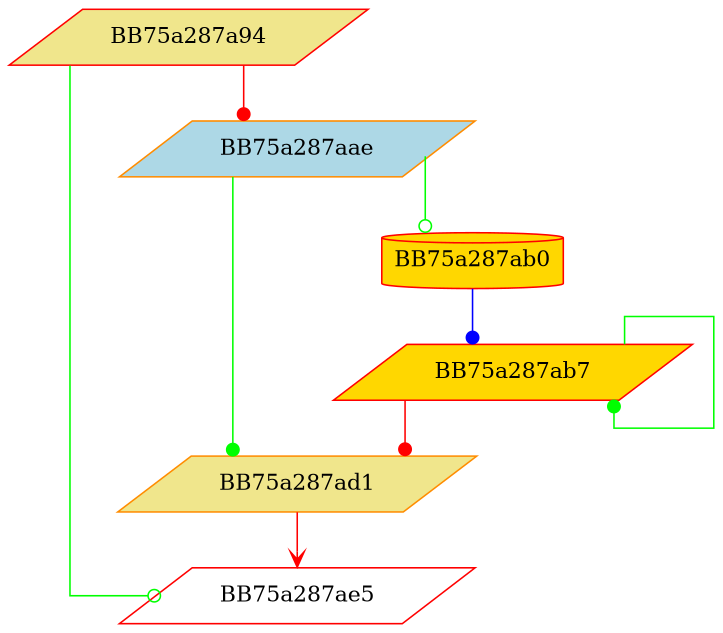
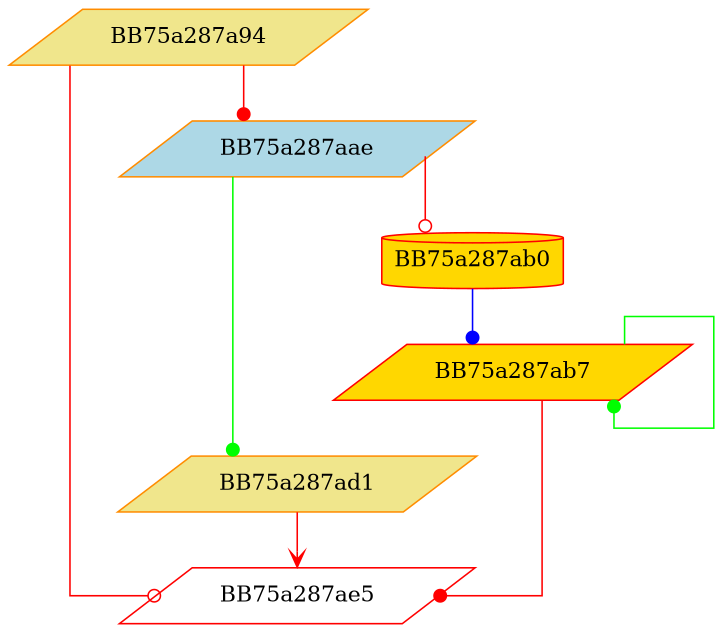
node "BB75a287a94": color red -> darkorange
edge "BB75a287aae" -> "BB75a287ab0": color green -> red
edge "BB75a287a94" -> "BB75a287ae5": color green -> red
edge "BB75a287ab7" -> "BB75a287ad1": now "BB75a287ab7" -> "BB75a287ae5"
